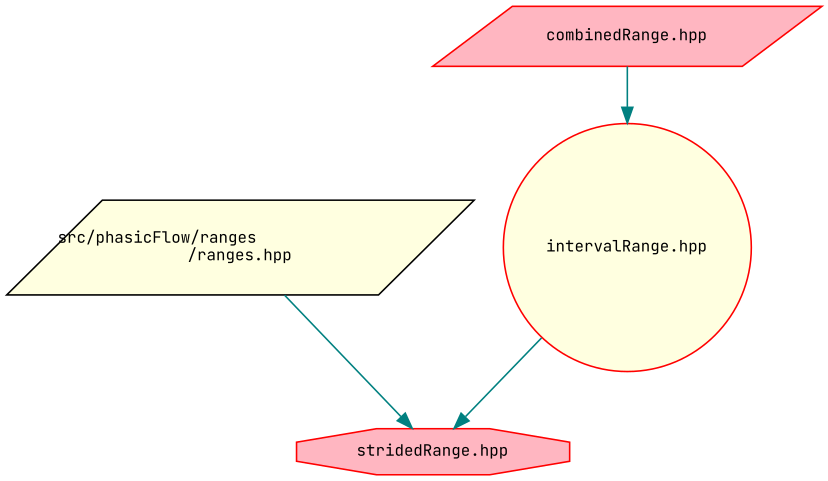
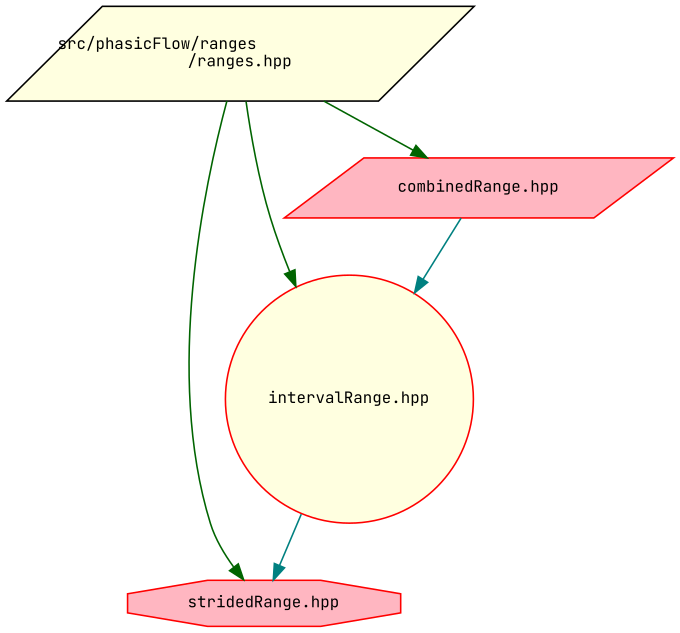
edge "src/phasicFlow/ranges /ranges.hpp" -> "combinedRange.hpp": added
edge "src/phasicFlow/ranges /ranges.hpp" -> "intervalRange.hpp": added
edge "src/phasicFlow/ranges /ranges.hpp" -> "stridedRange.hpp": color teal -> darkgreen
